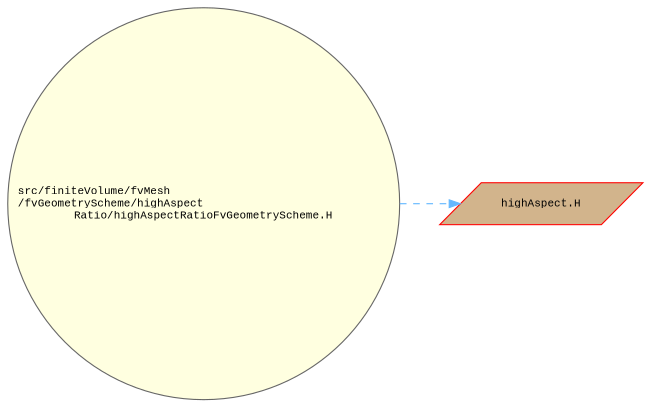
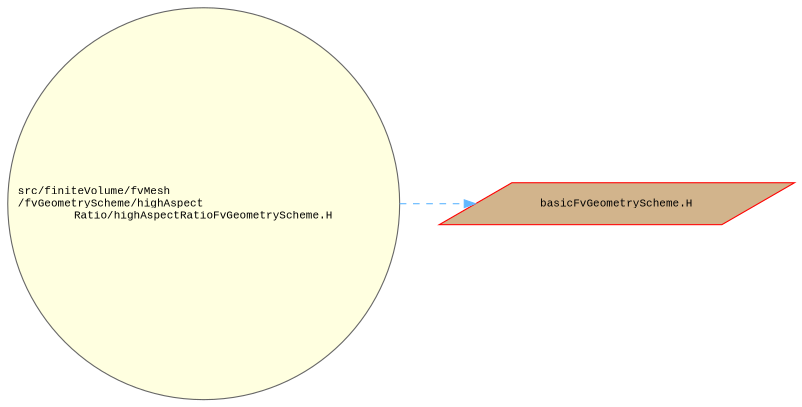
node "highAspect.H": label "highAspect.H" -> "basicFvGeometryScheme.H"
